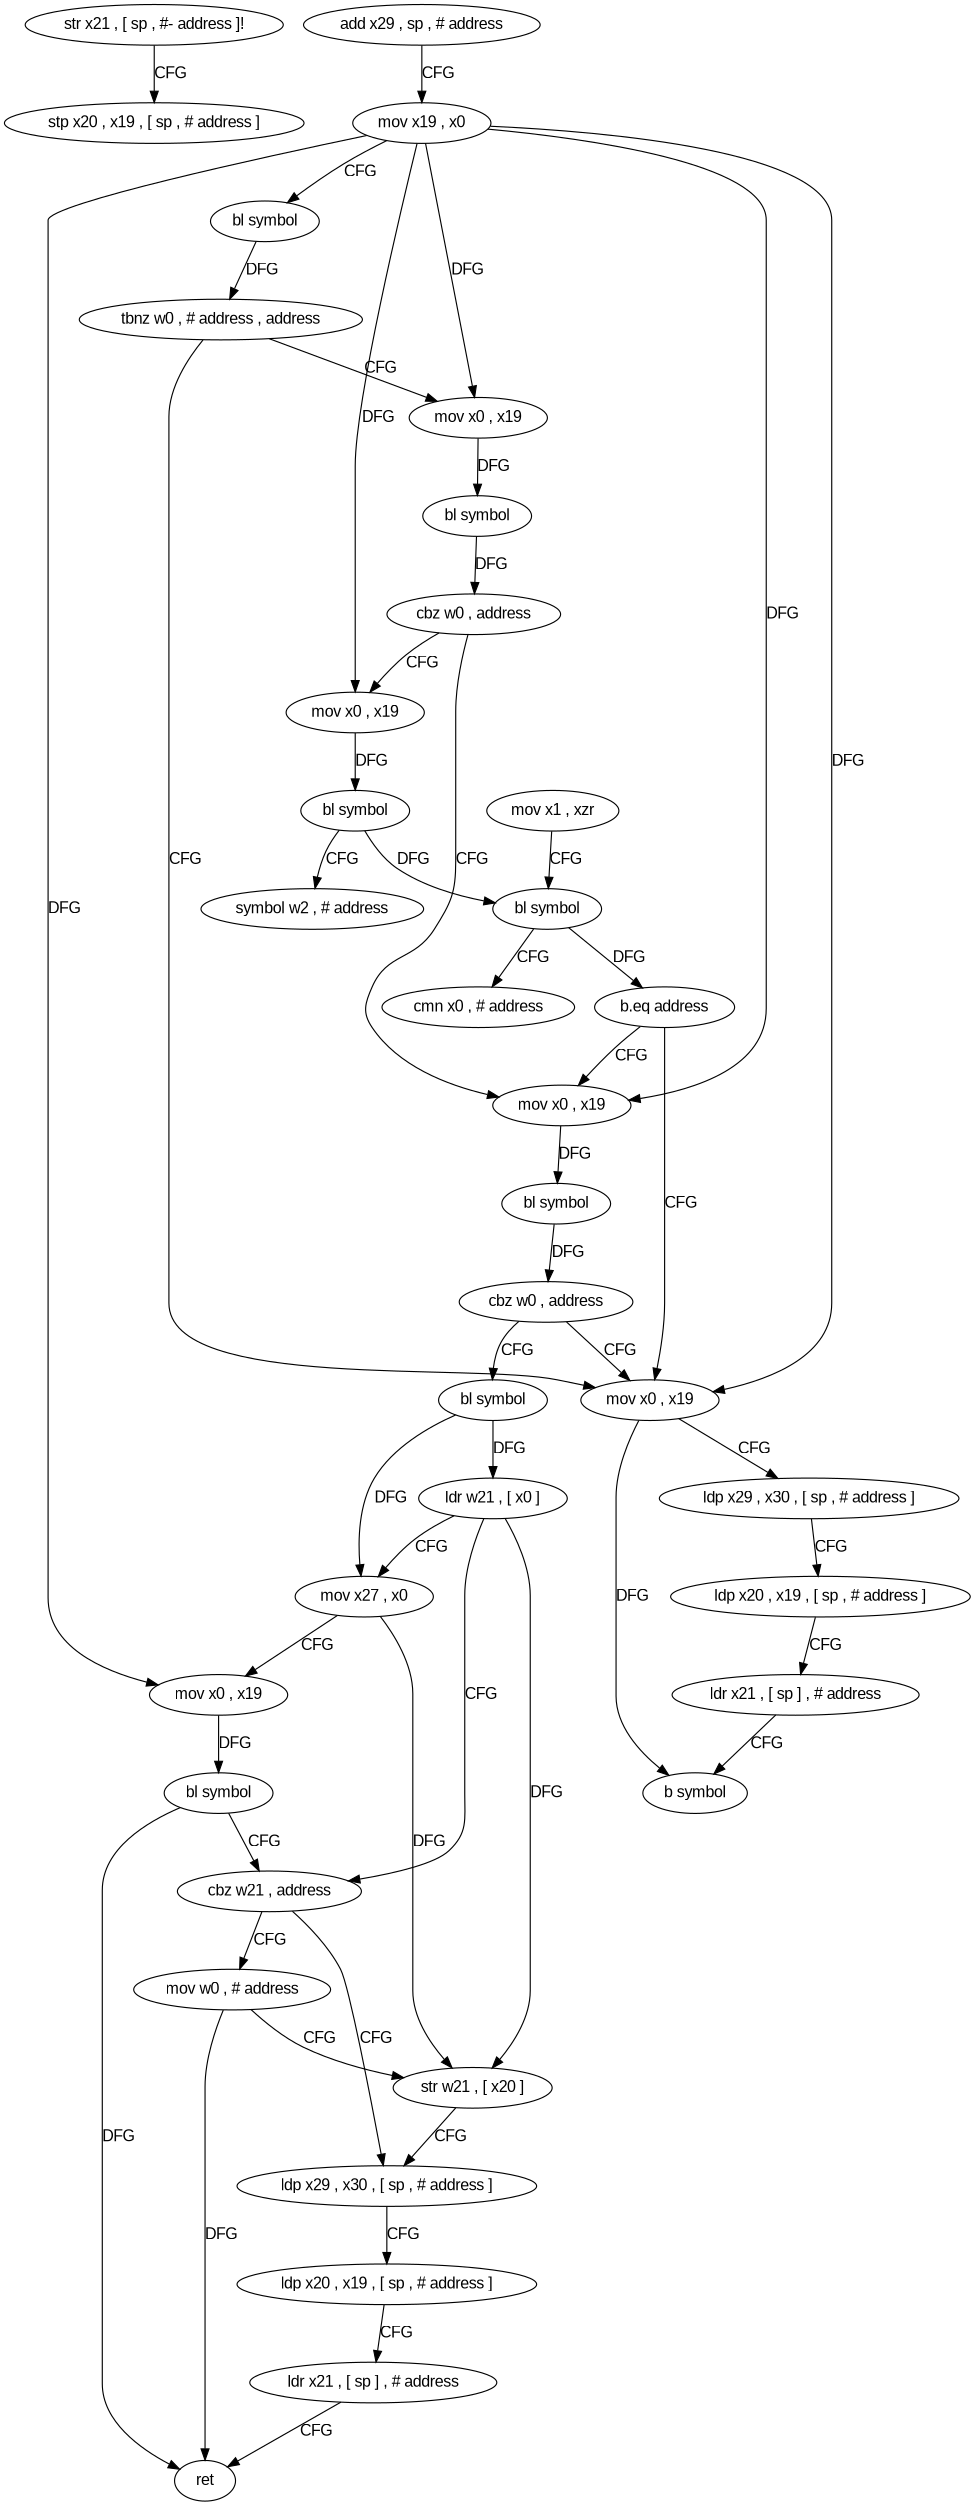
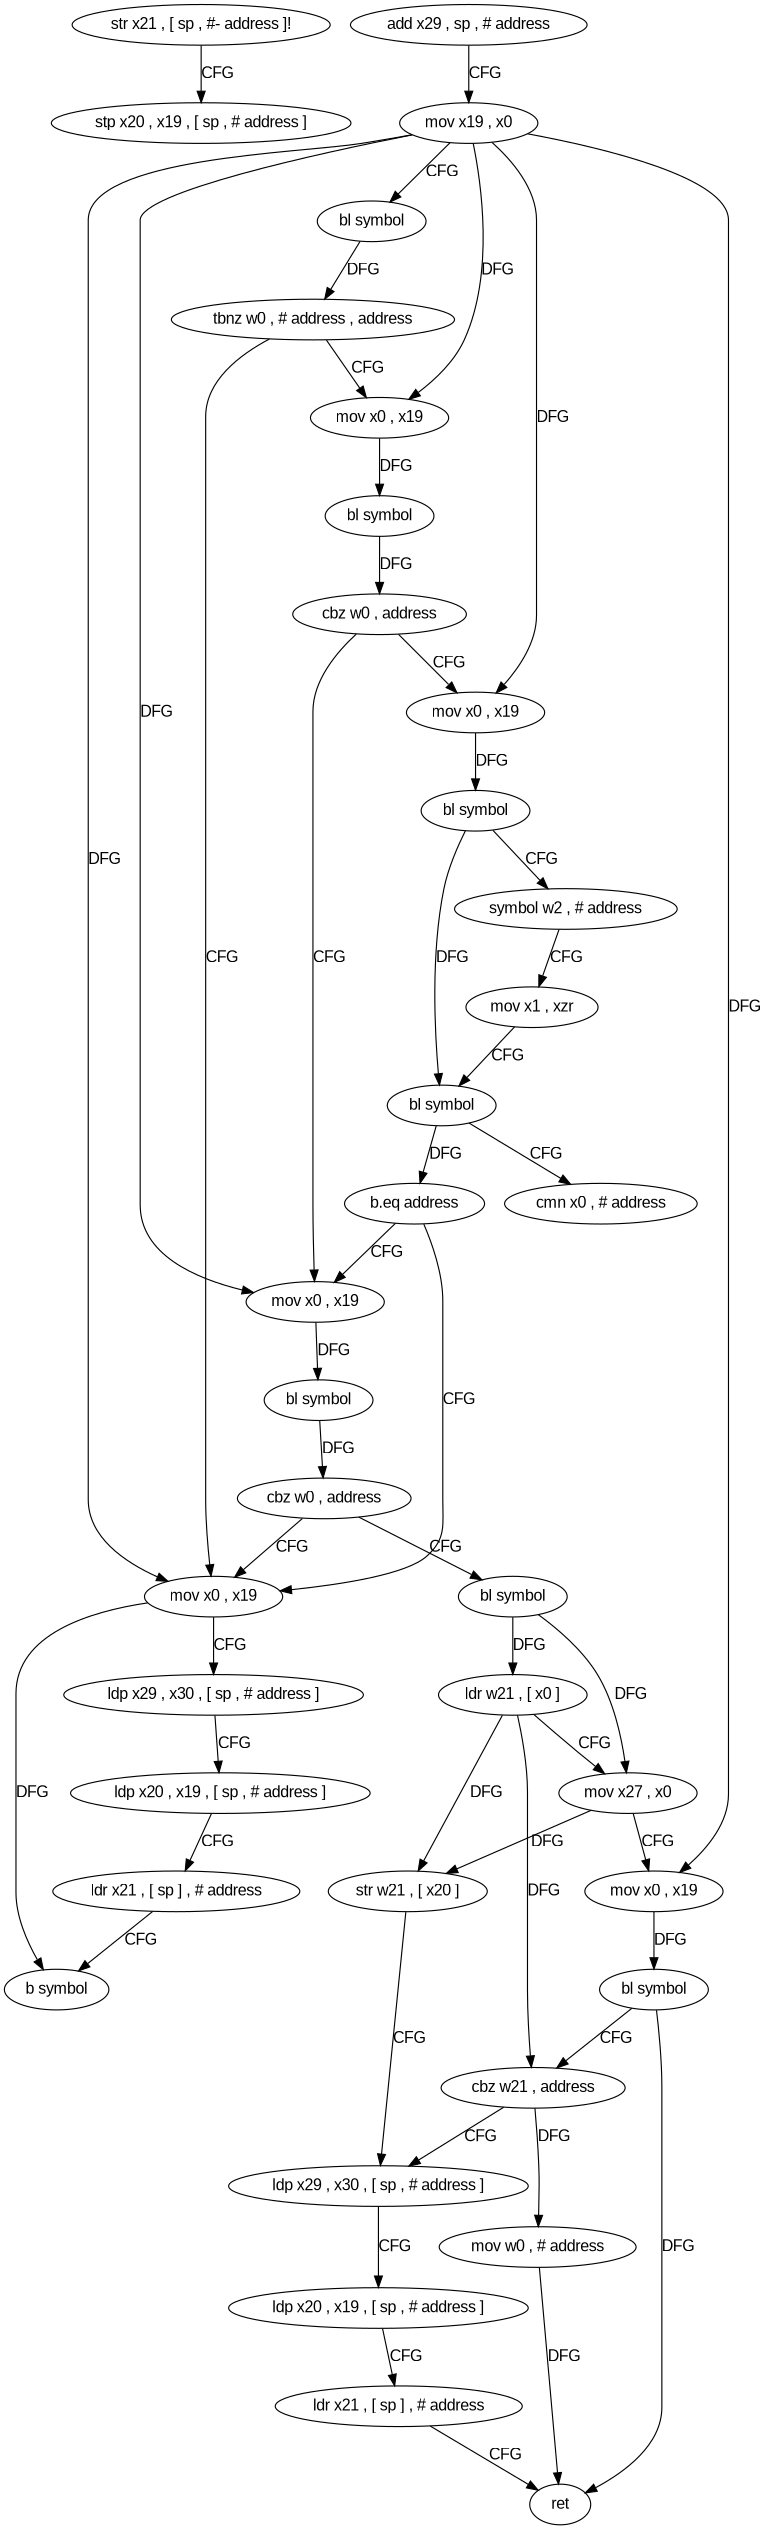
edge "symbol w2 , # address" -> "mov x1 , xzr": added, label "CFG"
edge "ldr w21 , [ x0 ]" -> "cbz w21 , address": label "CFG" -> "DFG"
edge "cbz w21 , address" -> "mov w0 , # address": label "CFG" -> "DFG"
edge "mov w0 , # address" -> "str w21 , [ x20 ]": removed, label "CFG"
